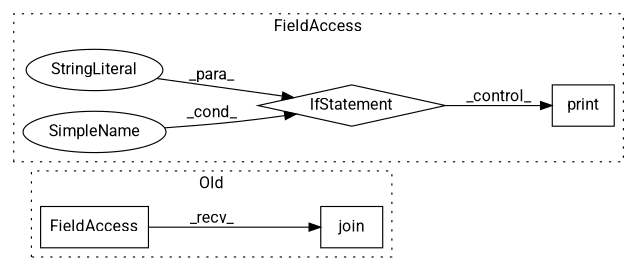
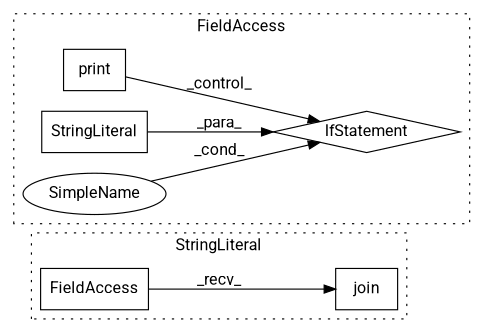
node "StringLiteral": shape ellipse -> box
edge "IfStatement" -> "print": reversed
cluster "Old": label "Old" -> "StringLiteral"
